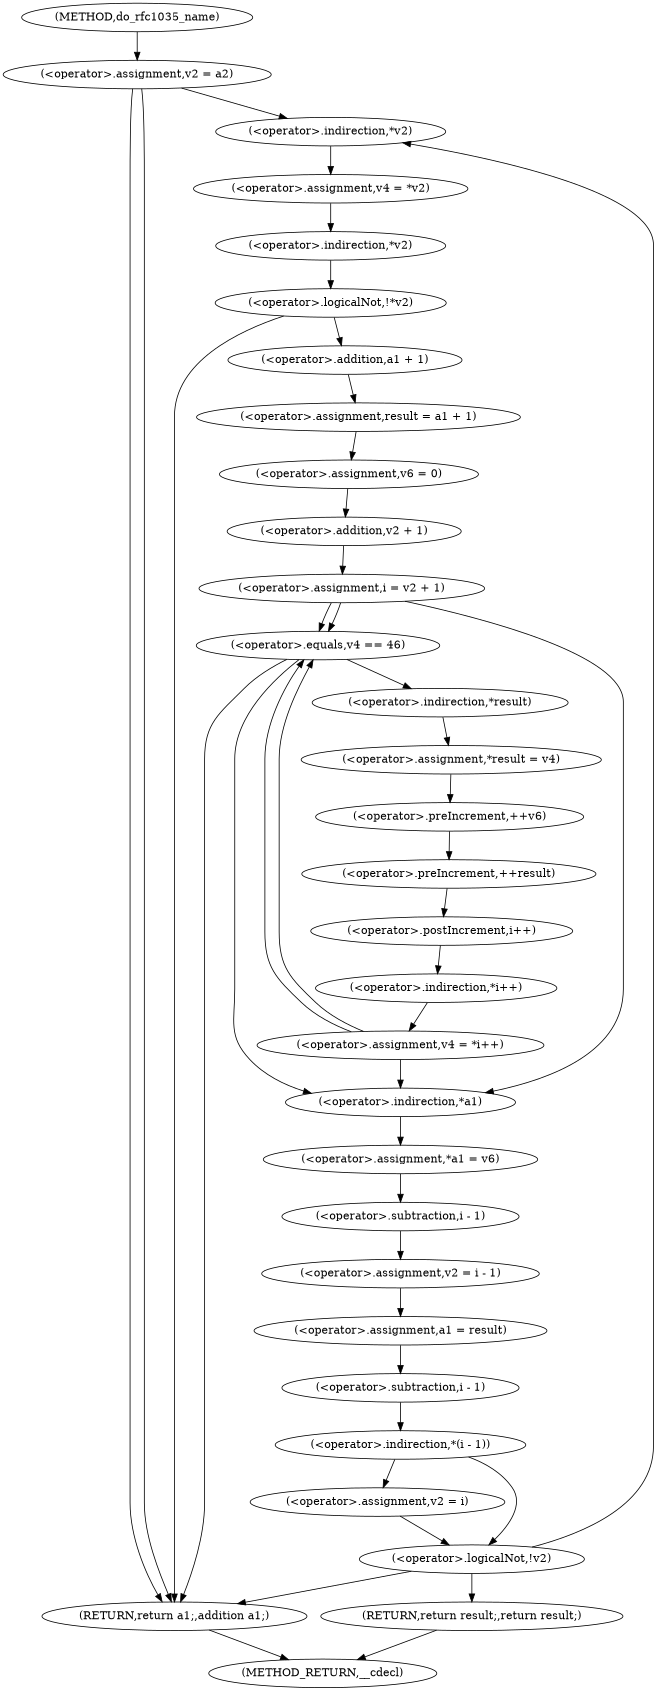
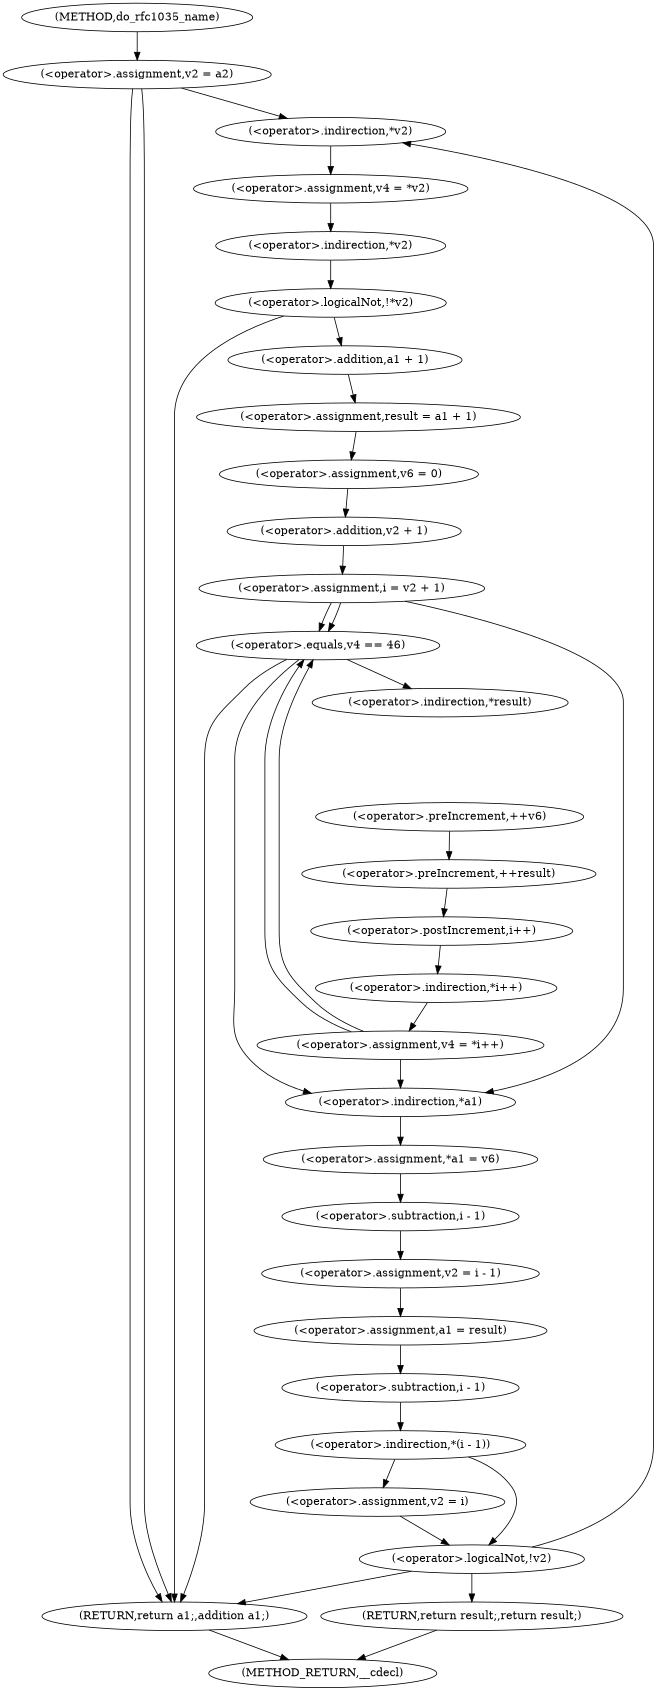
node "(<operator>.assignment,*result = v4)": removed
